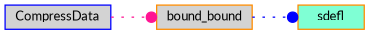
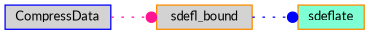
node "bound_bound": label "bound_bound" -> "sdefl_bound"
node "sdefl": label "sdefl" -> "sdeflate"
